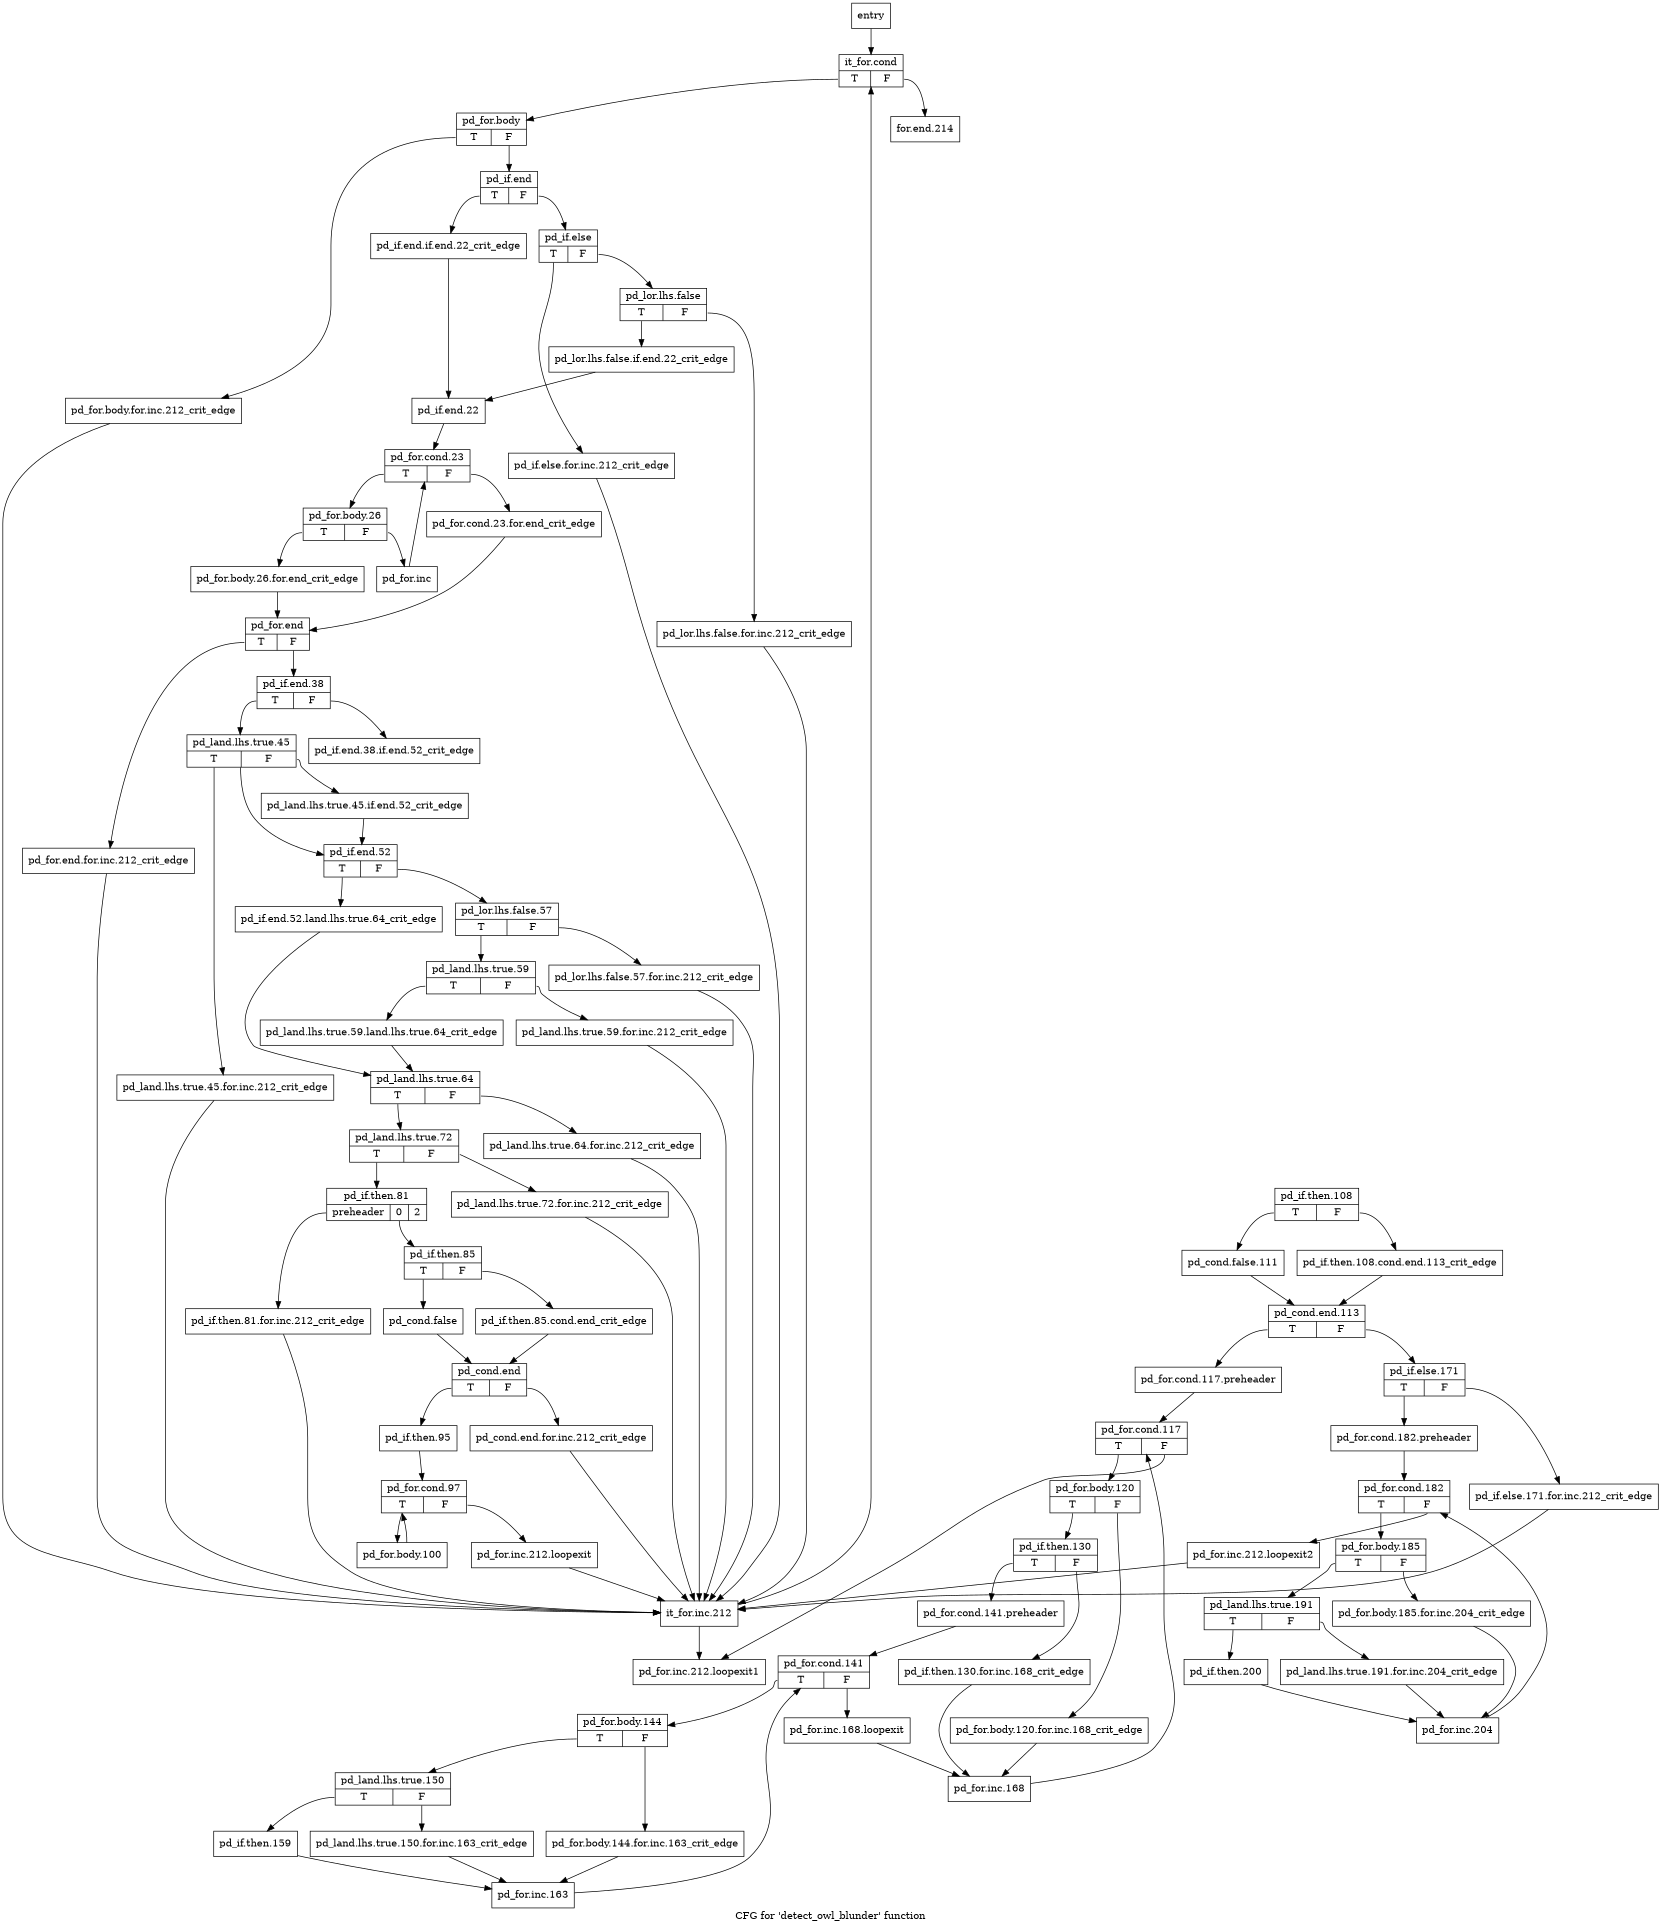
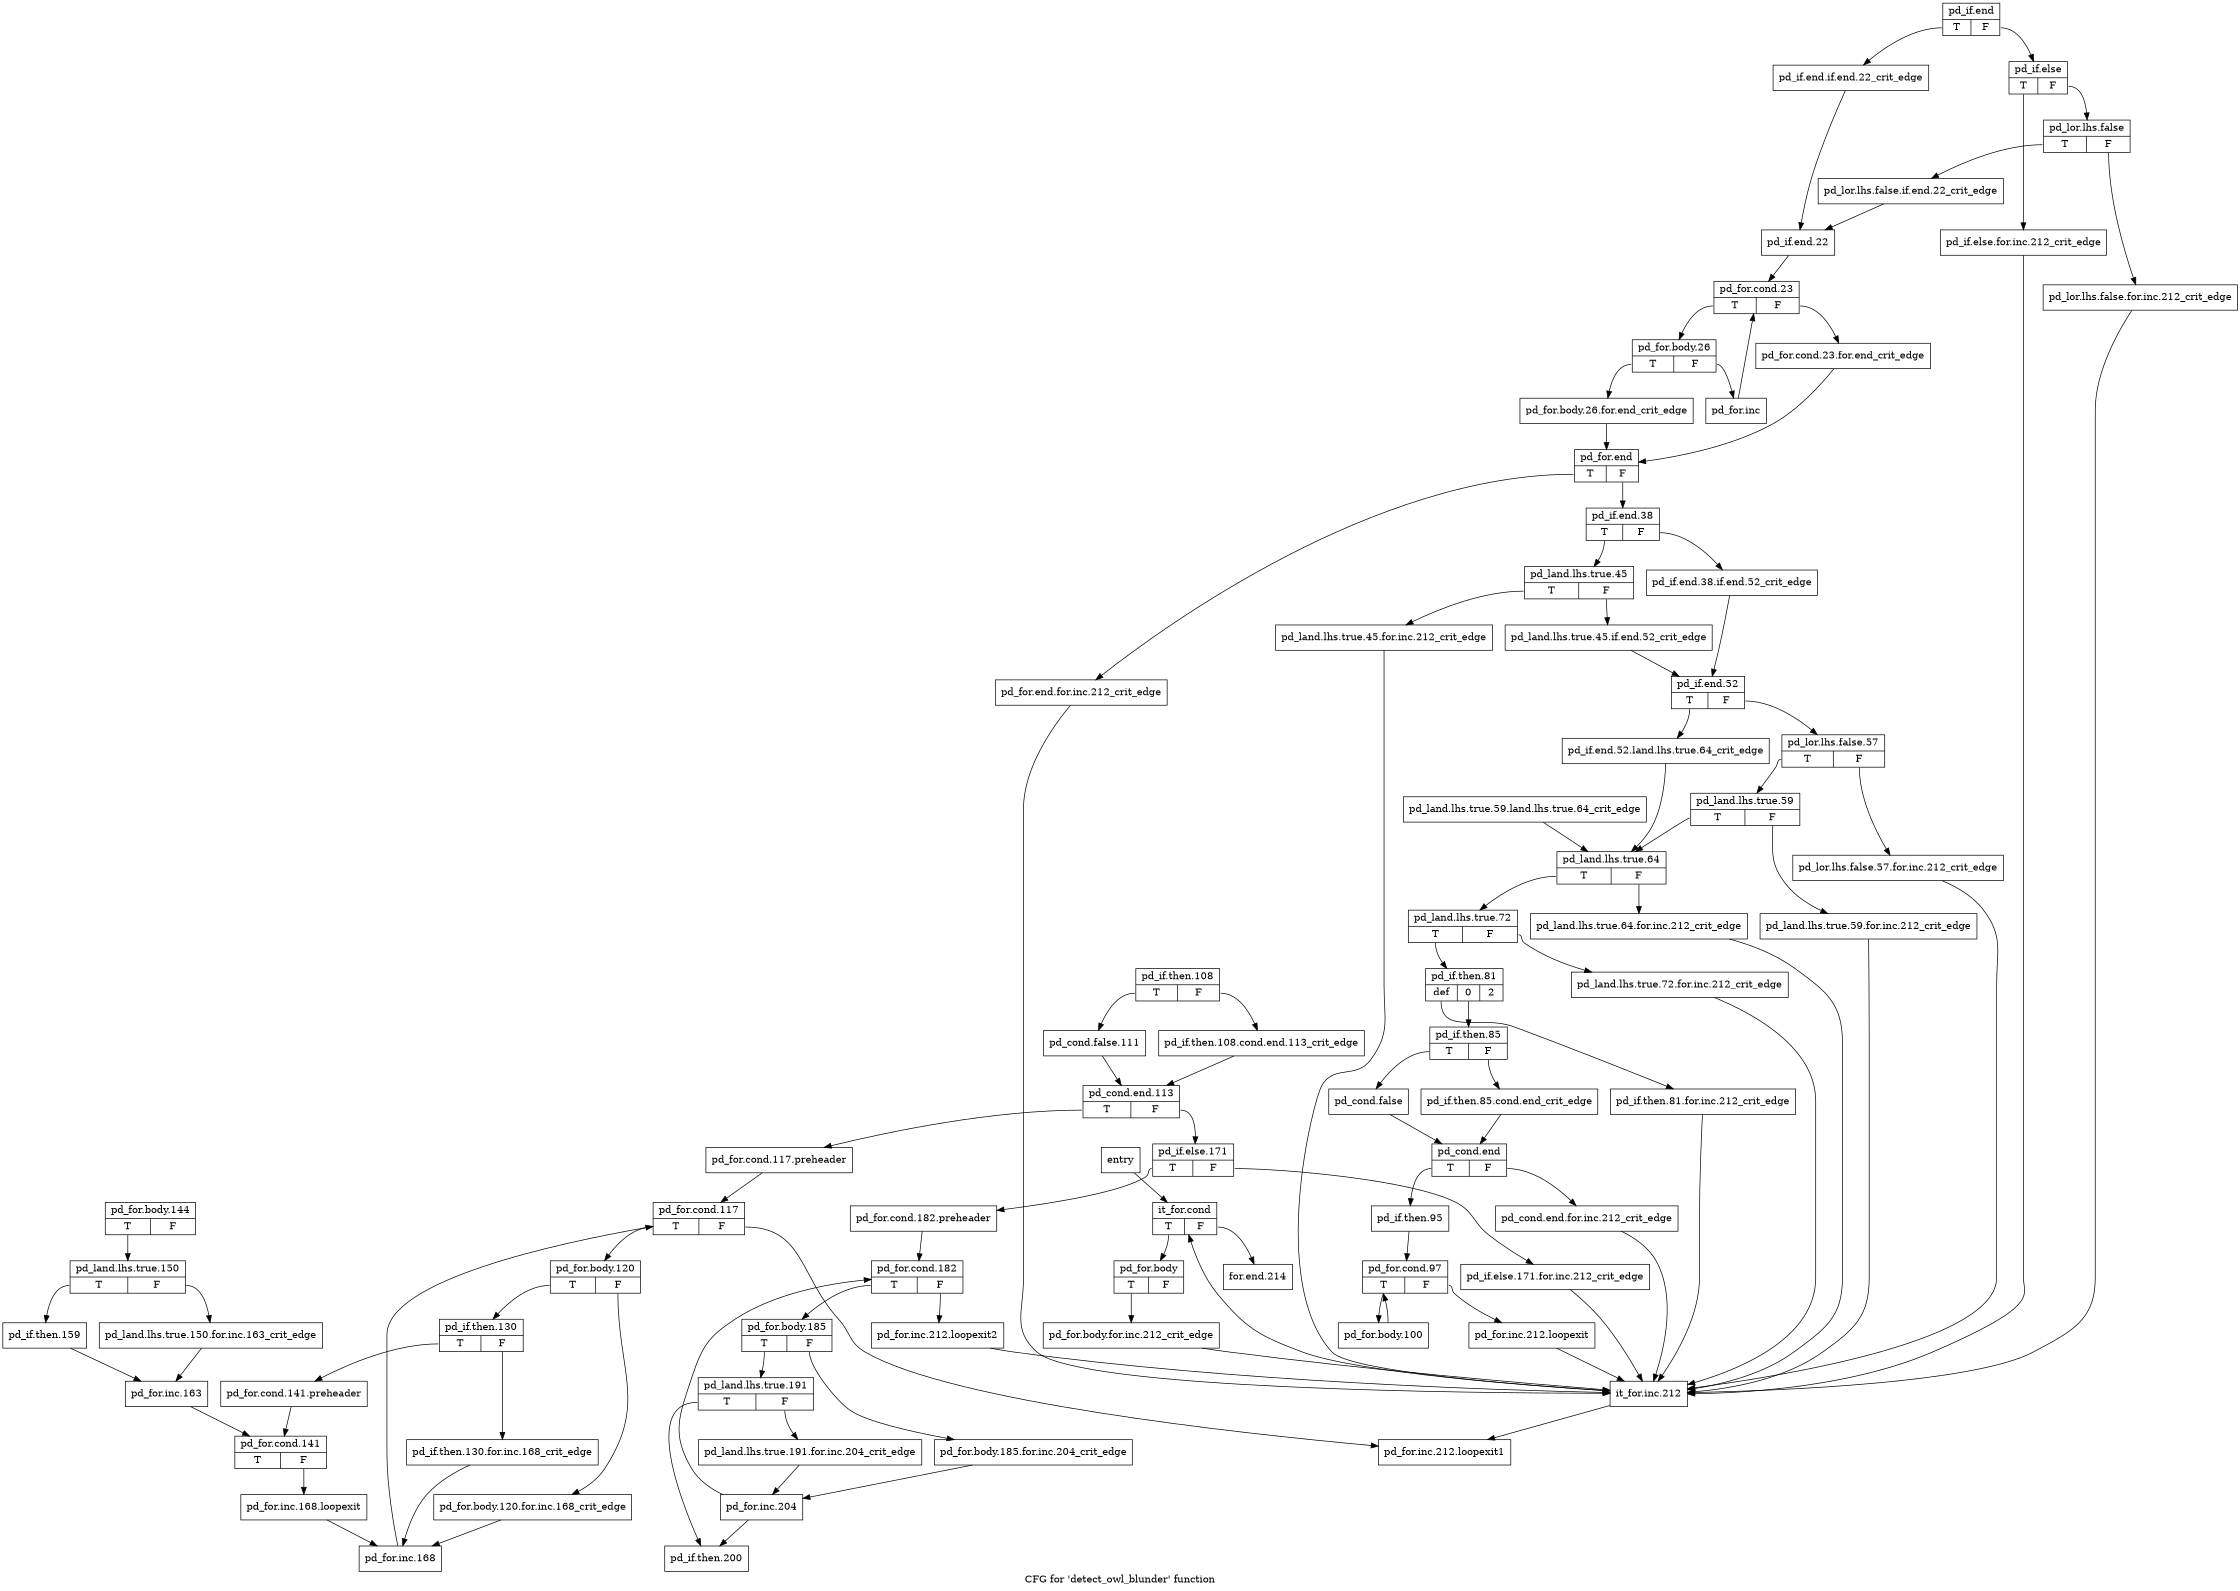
edge "pd_for.body" -> "pd_if.end": removed
edge "pd_land.lhs.true.45" -> "pd_if.end.52": now "pd_if.end.38.if.end.52_crit_edge" -> "pd_if.end.52"
edge "pd_land.lhs.true.59" -> "pd_land.lhs.true.59.land.lhs.true.64_crit_edge": now "pd_land.lhs.true.59" -> "pd_land.lhs.true.64"
node "pd_if.then.81": text "preheader" -> "def"
edge "pd_if.then.200" -> "pd_for.inc.204": reversed
edge "pd_for.cond.141" -> "pd_for.body.144": removed
node "pd_for.body.144.for.inc.163_crit_edge": removed
